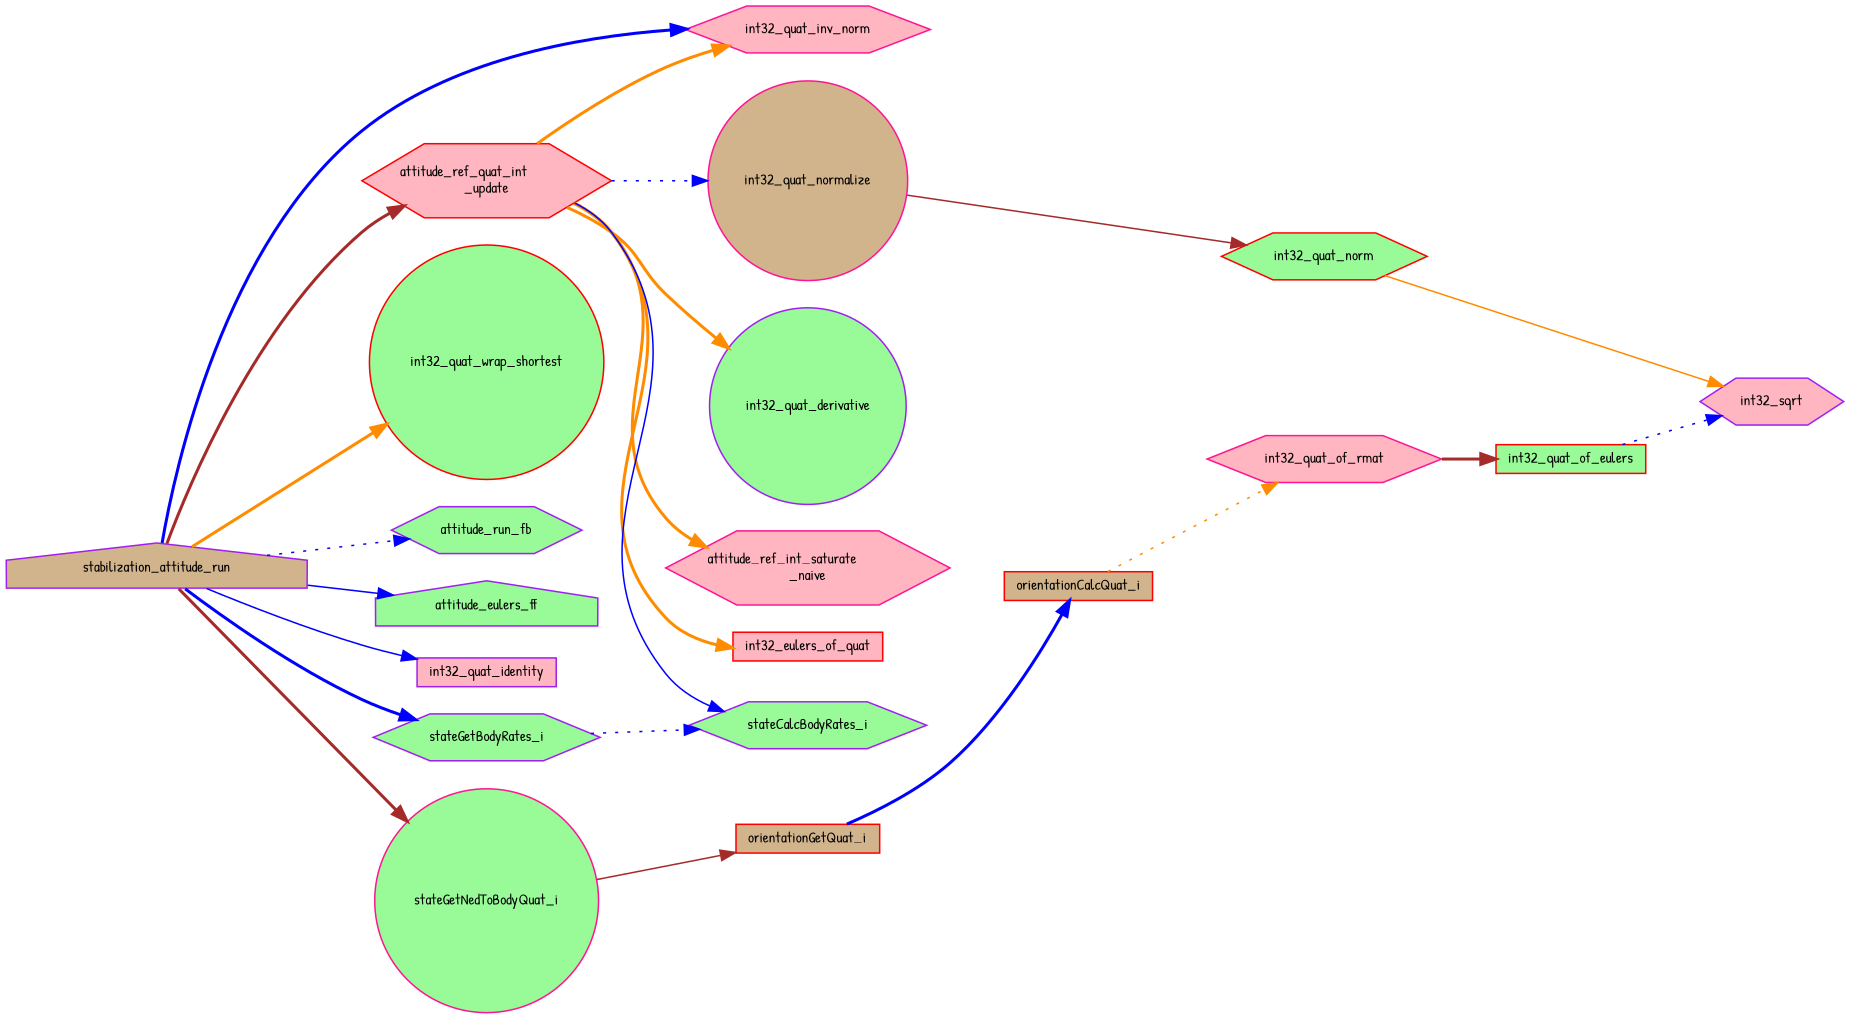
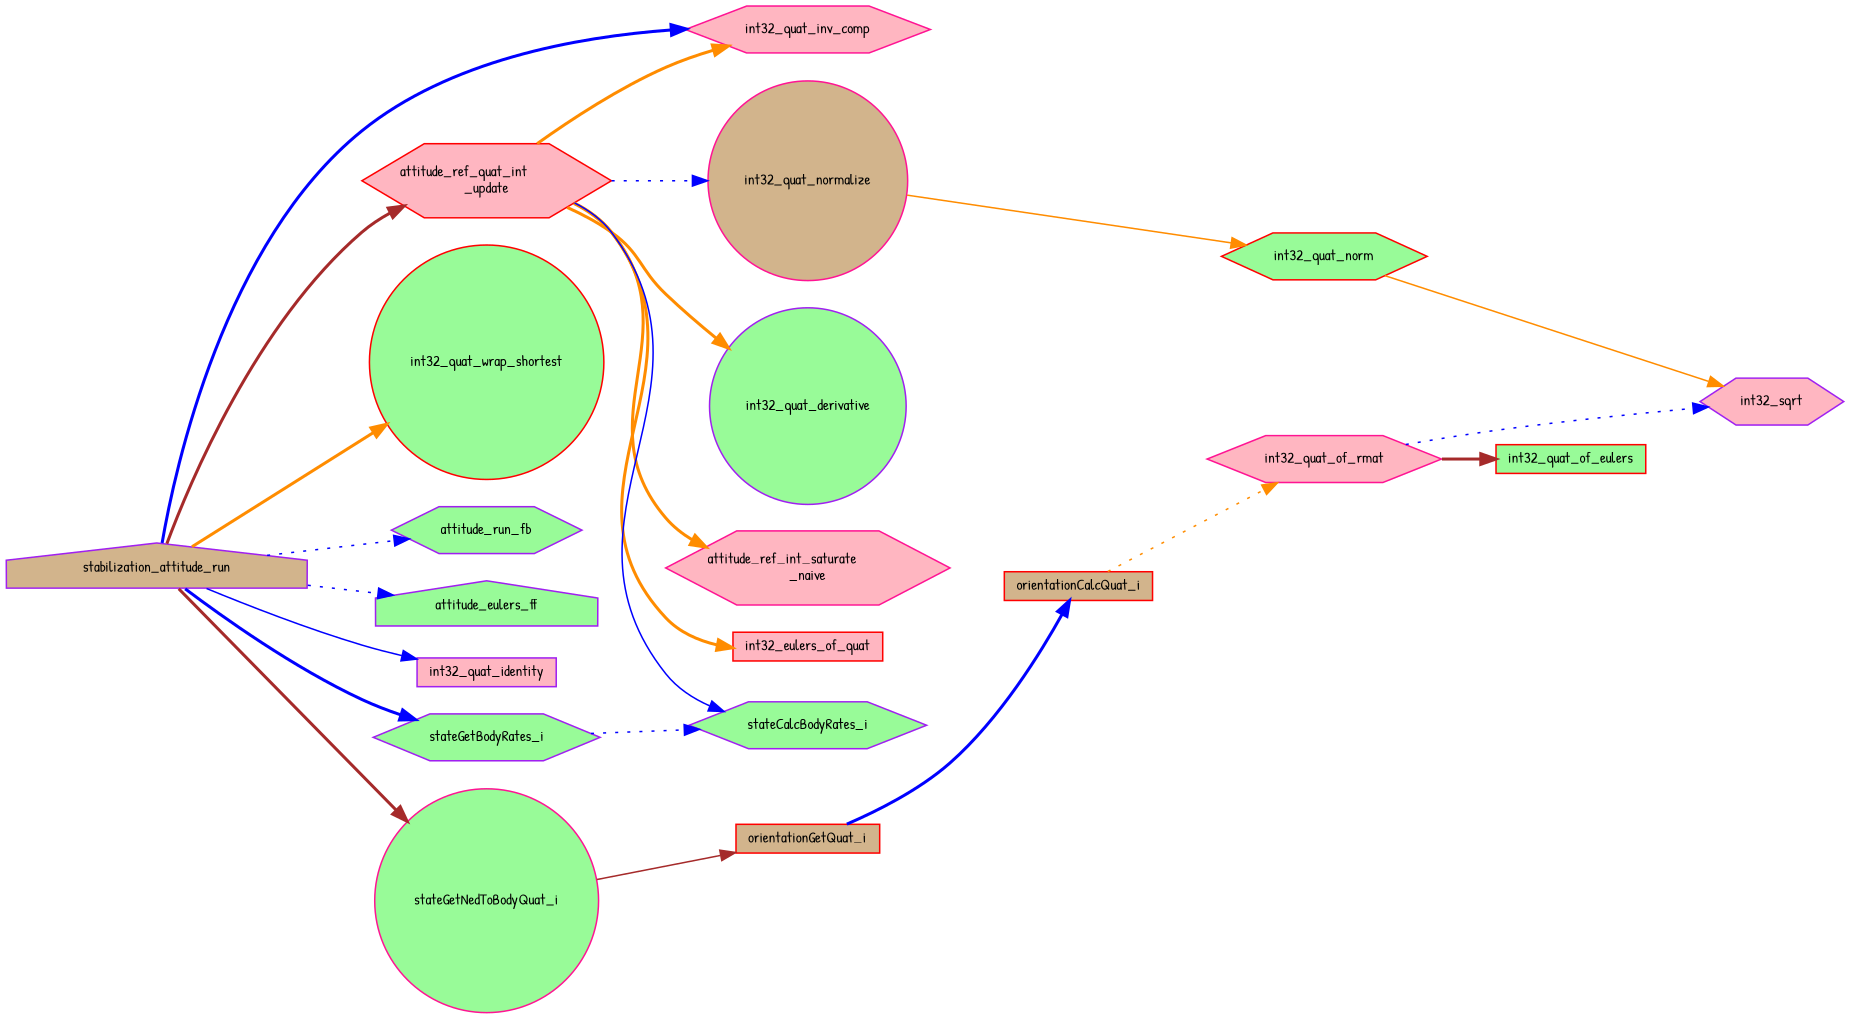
node "int32_quat_inv_norm": label "int32_quat_inv_norm" -> "int32_quat_inv_comp"
edge "int32_quat_normalize" -> "int32_quat_norm": color brown -> darkorange
edge "int32_quat_of_eulers" -> "int32_sqrt": now "int32_quat_of_rmat" -> "int32_sqrt"
edge "stabilization_attitude_run" -> "attitude_eulers_ff": style solid -> dotted
